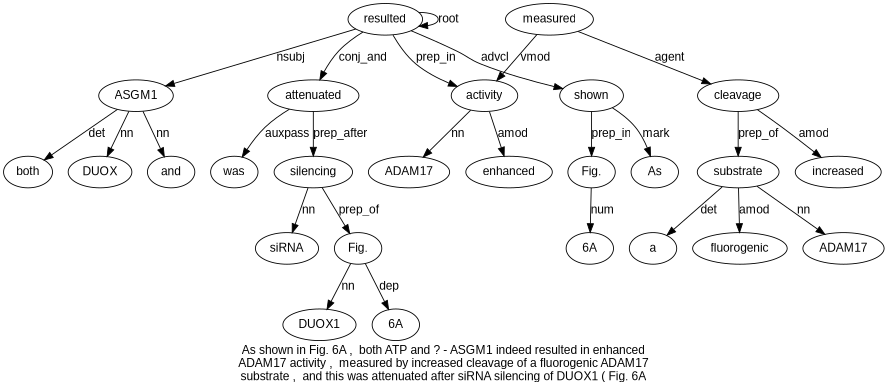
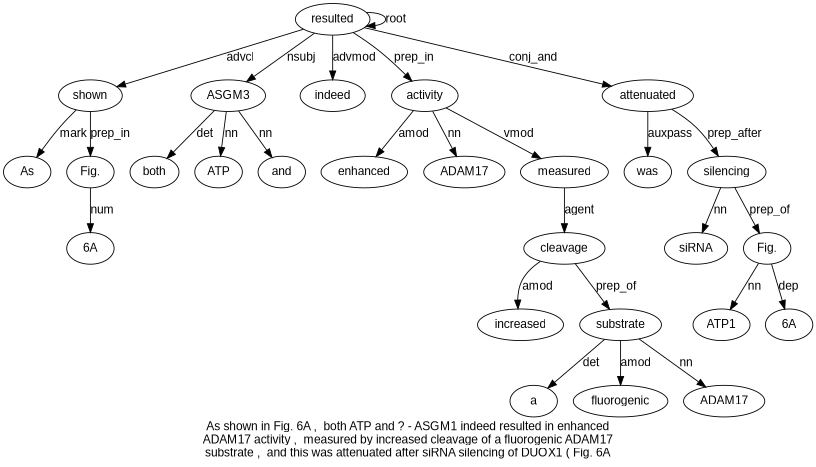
edge "measured" -> "activity": reversed
node "ASGM1": label "ASGM1" -> "ASGM3"
node "indeed": added
node "DUOX": label "DUOX" -> "ATP"
node "DUOX1": label "DUOX1" -> "ATP1"
